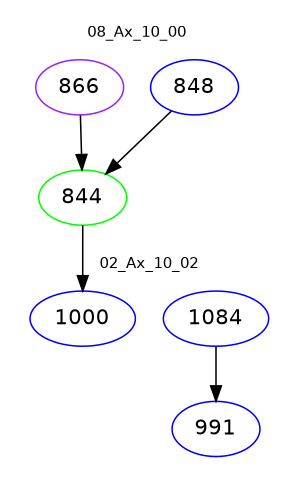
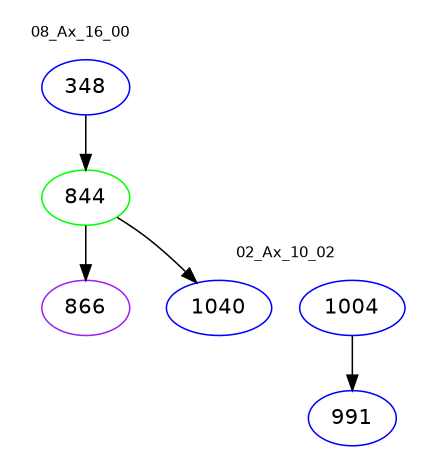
cluster "08_Ax_10_00": label "08_Ax_10_00" -> "08_Ax_16_00"
node "848": label "848" -> "348"
edge "866" -> "844": reversed
node "1000": label "1000" -> "1040"
node "1084": label "1084" -> "1004"
